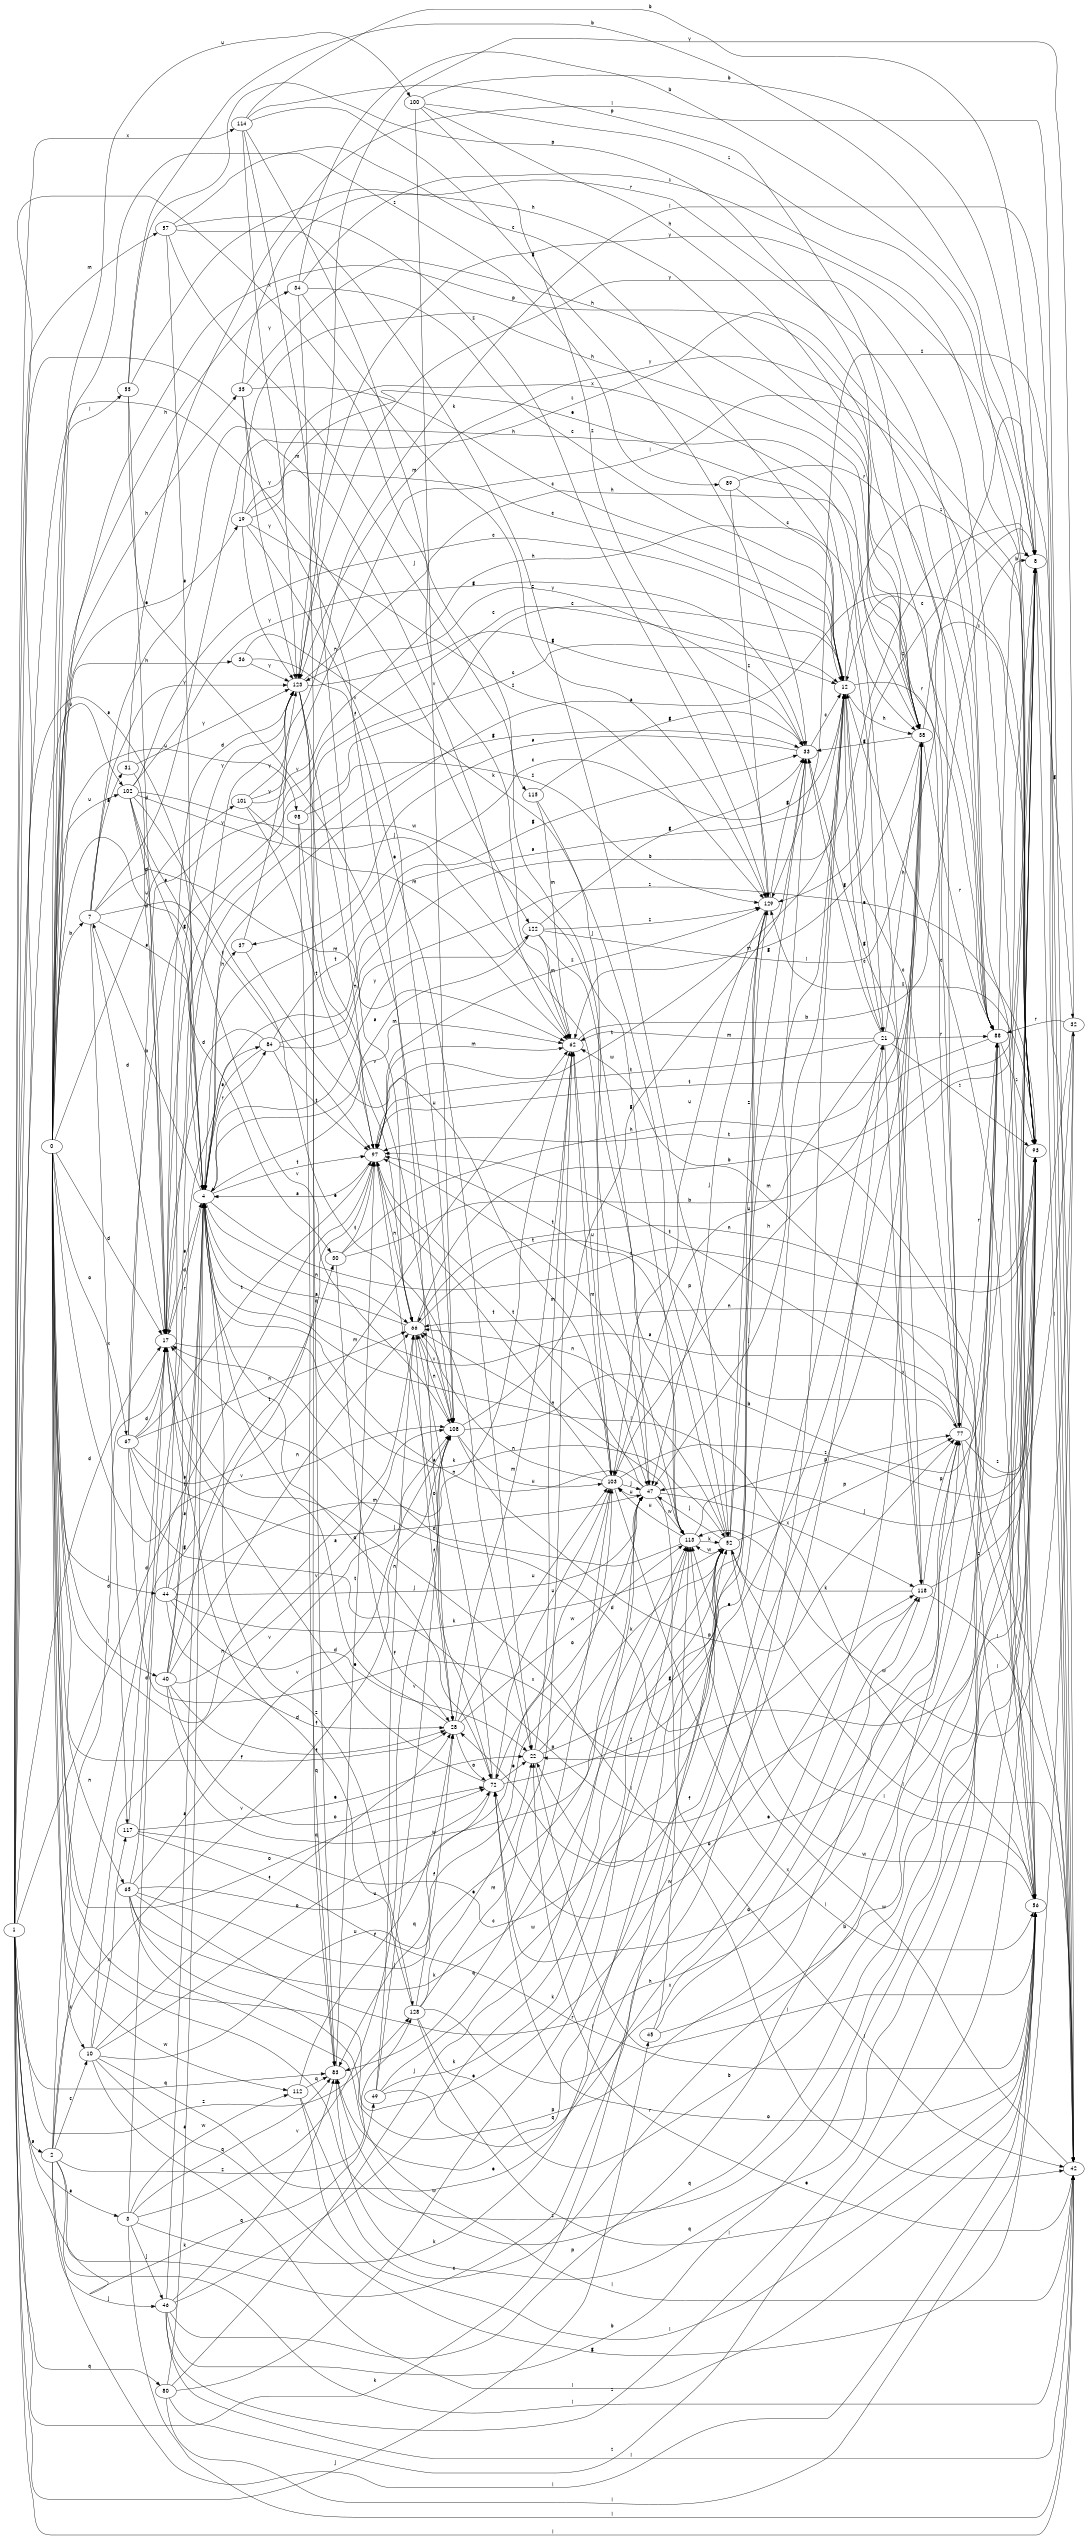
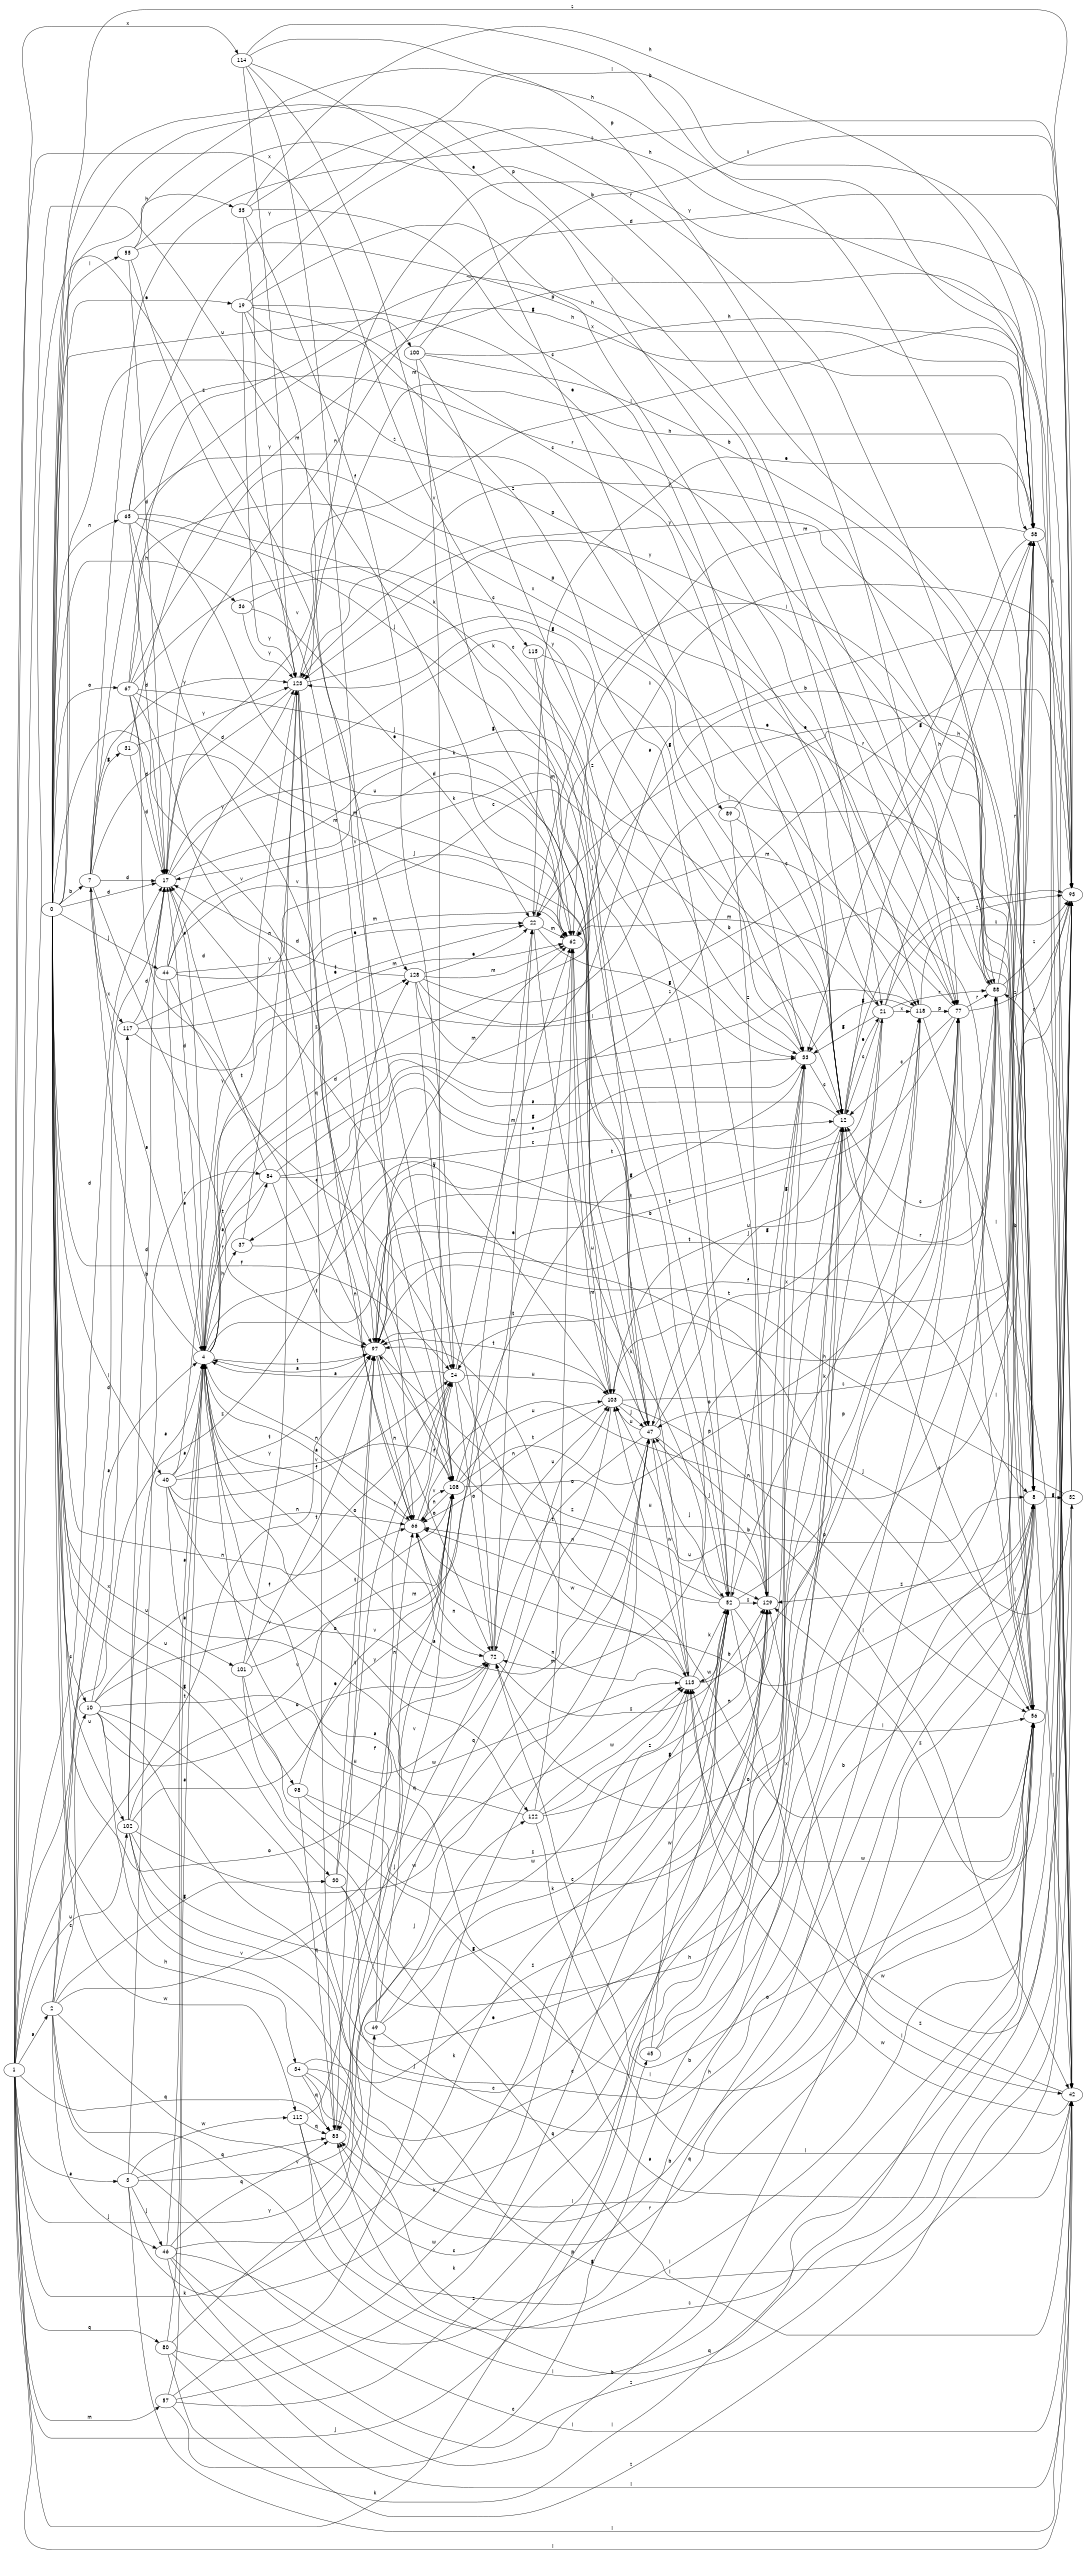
edge "38" -> "88": reversed
edge "66" -> "77": removed, label "p"
node "28": label "28" -> "24"
